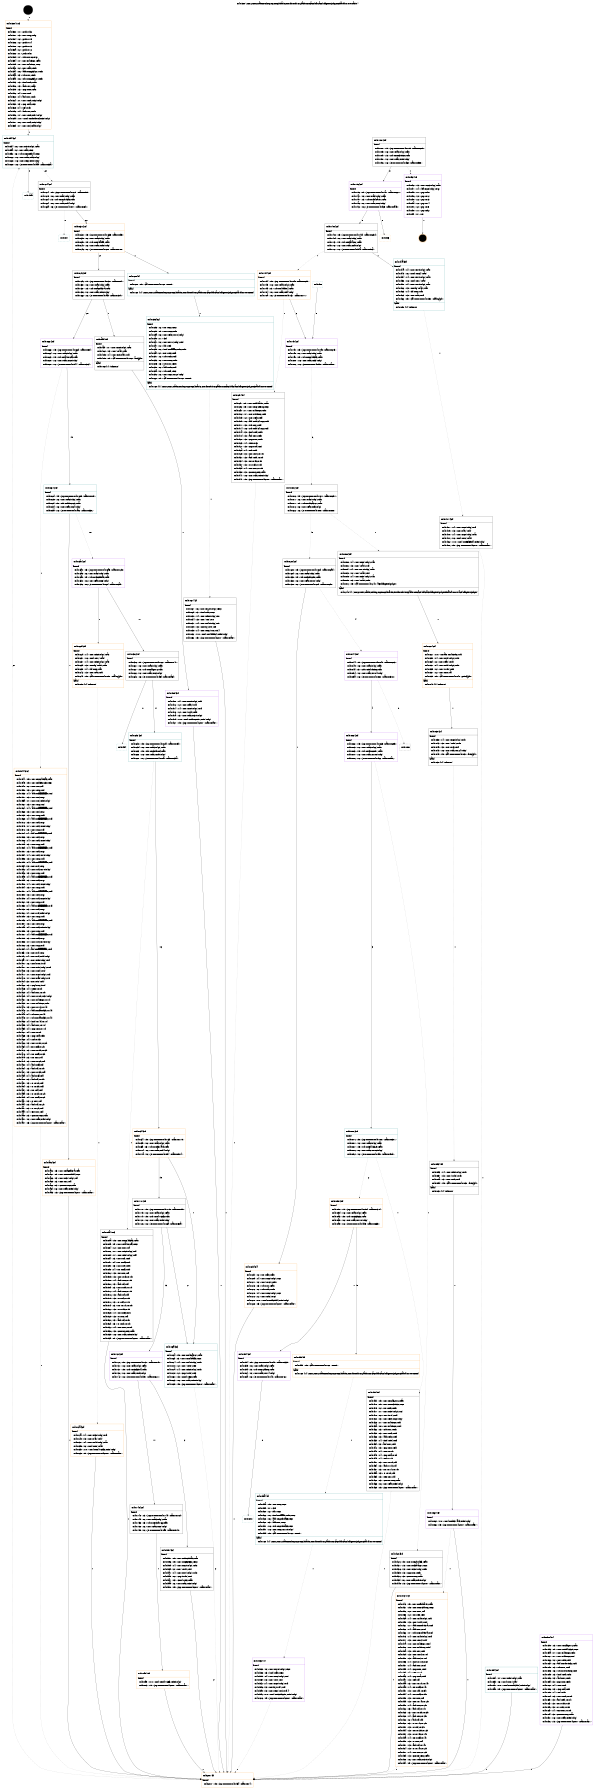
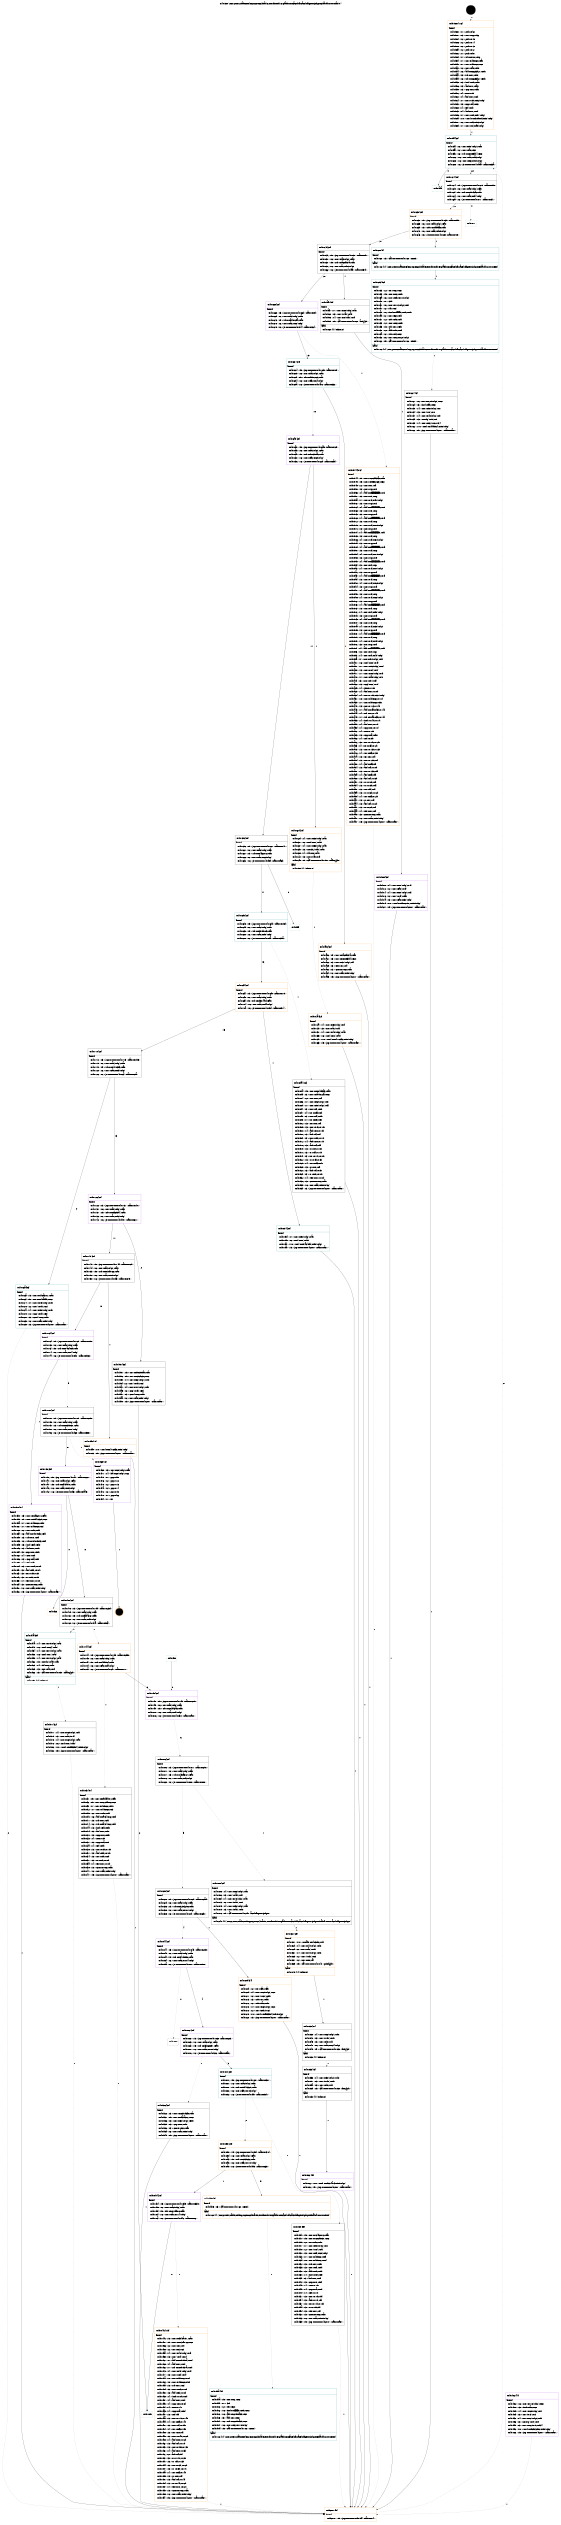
edge "0x4016f4 [28]" -> "0x401c6a [36]": now "0x4016f4 [28]" -> "0x401e94 [28]"
node "0x401764 [28]": added
edge "0x401e62 [15]" -> "0x401d4c [173]": now "0x4018b4 [28]" -> "0x401d4c [173]"
edge "0x401bba [40]" -> "0x401be2 [41]": removed, label "1"
edge "0x401b91 [36]" -> "0x402007 [5]": now "0x401b91 [36]" -> "0x4018d0"
